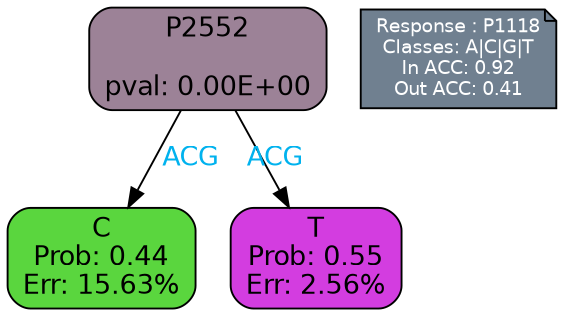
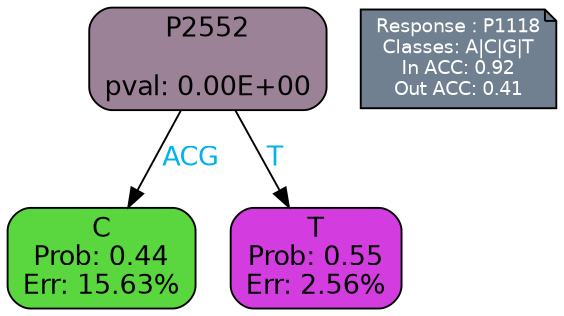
edge "P2552 pval: 0.00E+00" -> "T Prob: 0.55 Err: 2.56%": label "ACG" -> "T"
